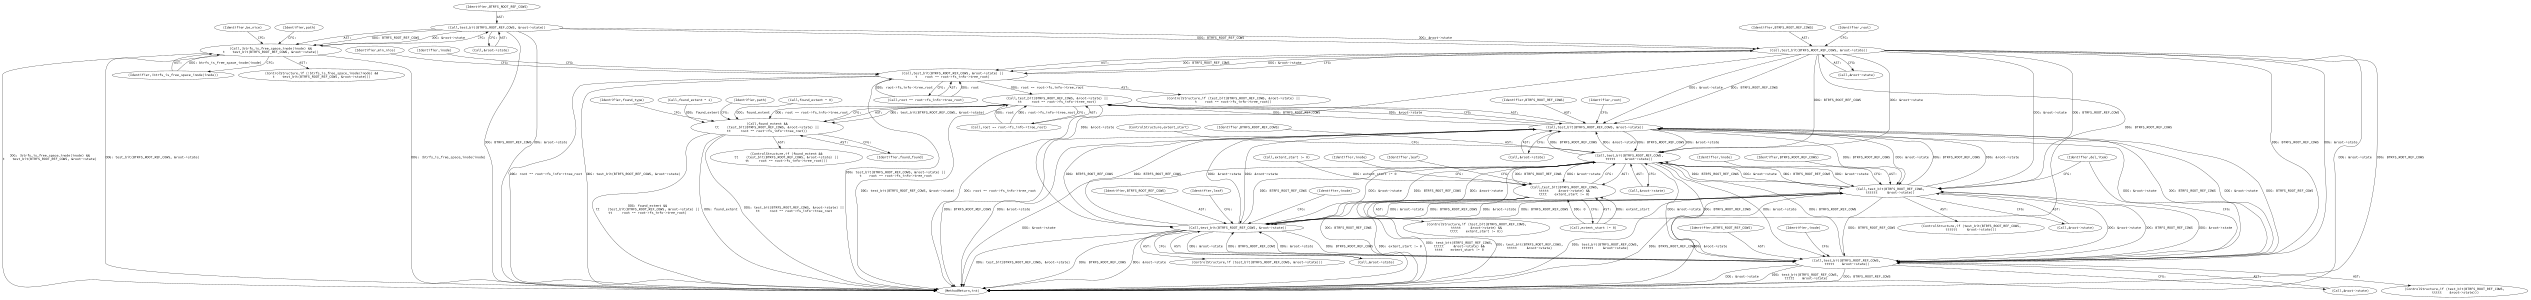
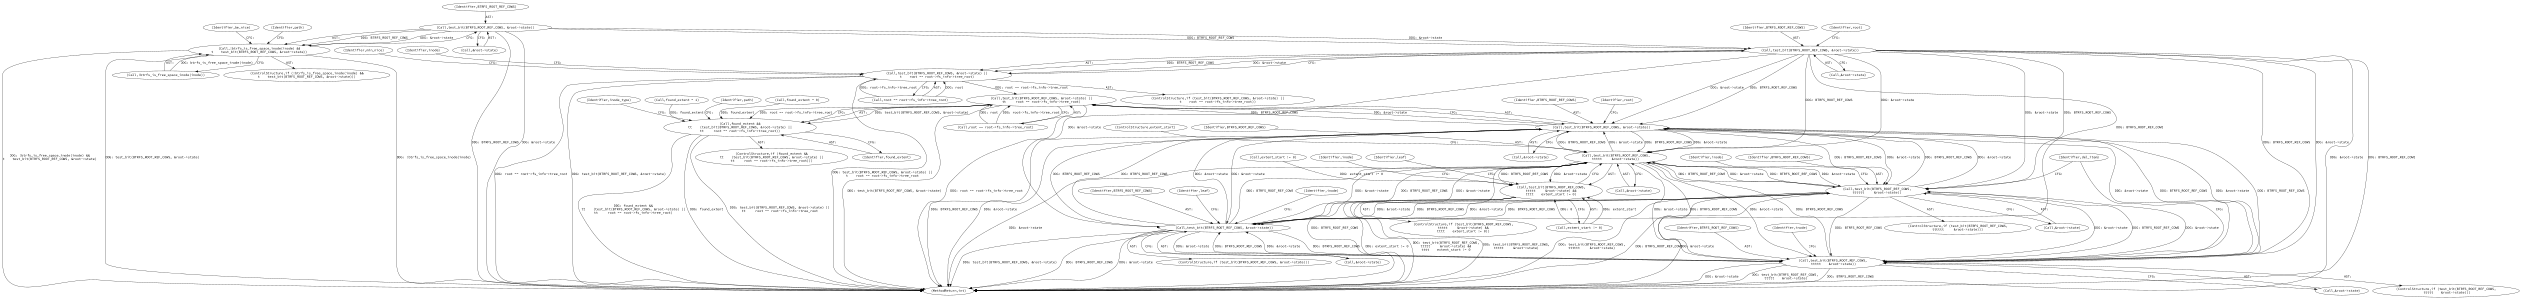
node "(Identifier,!btrfs_is_free_space_inode(inode))": label "(Identifier,!btrfs_is_free_space_inode(inode))" -> "(Call,!btrfs_is_free_space_inode(inode))"
node "(Identifier,found_type)": label "(Identifier,found_type)" -> "(Identifier,inode_type)"
node "(Identifier,found_found)": label "(Identifier,found_found)" -> "(Identifier,found_extent)"
